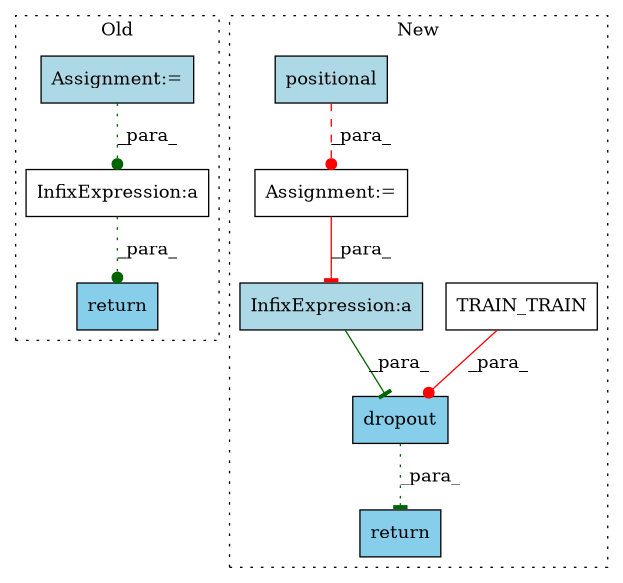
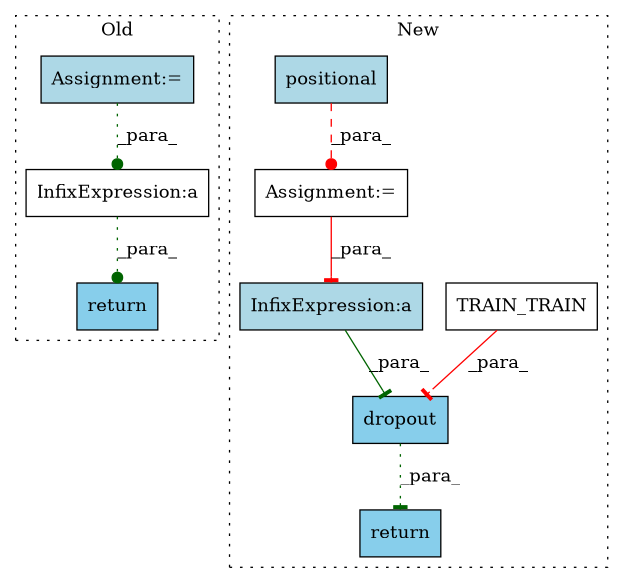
edge "TRAIN_TRAIN" -> "dropout": arrowhead dot -> tee
